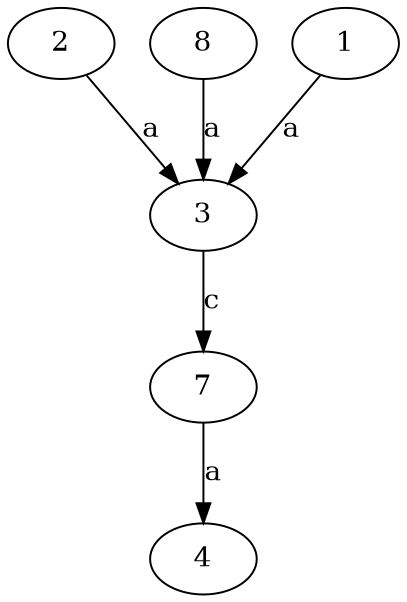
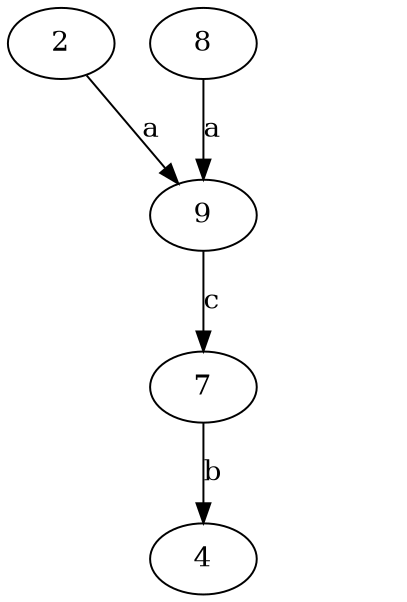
node "1": removed
node "3": label "3" -> "9"
edge "7" -> "4": label "a" -> "b"
